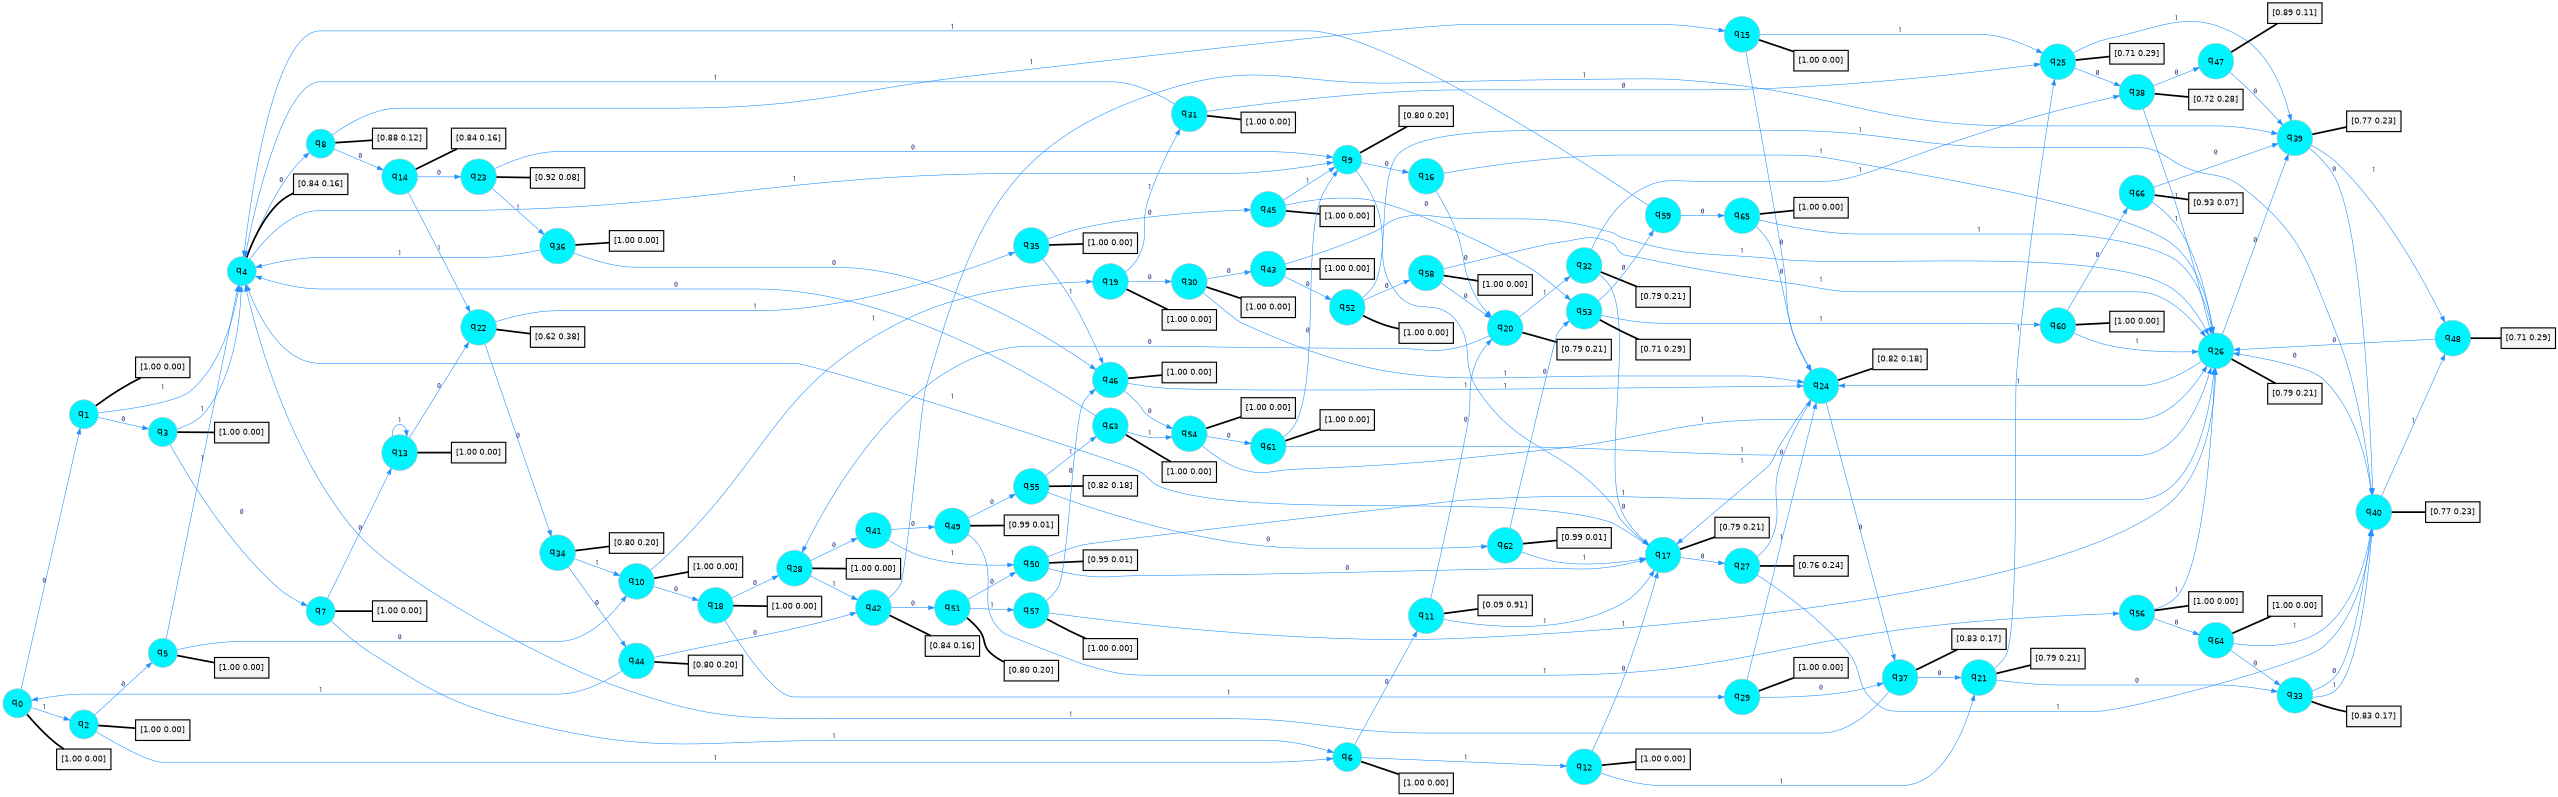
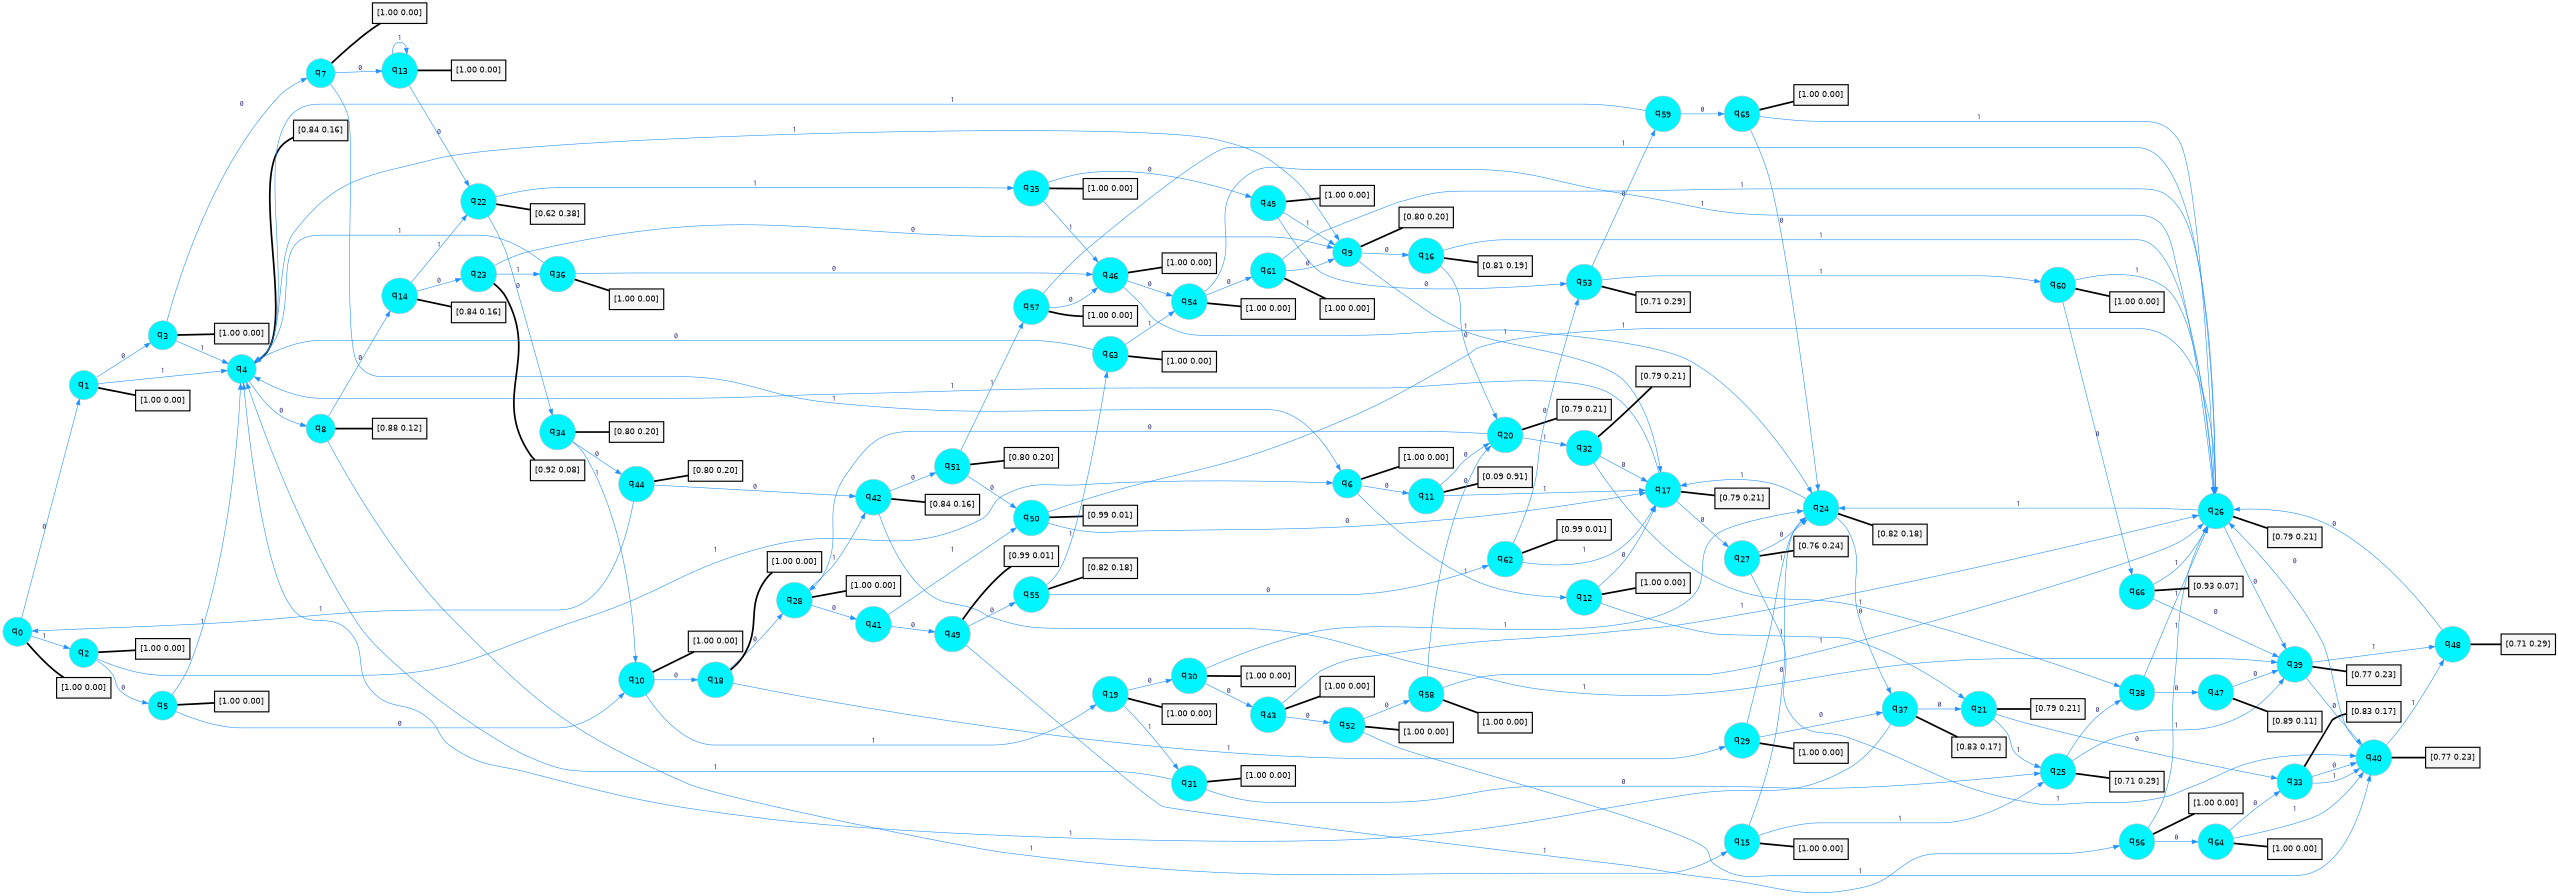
node "[0.72 0.28]": removed
node "[0.81 0.19]": added
